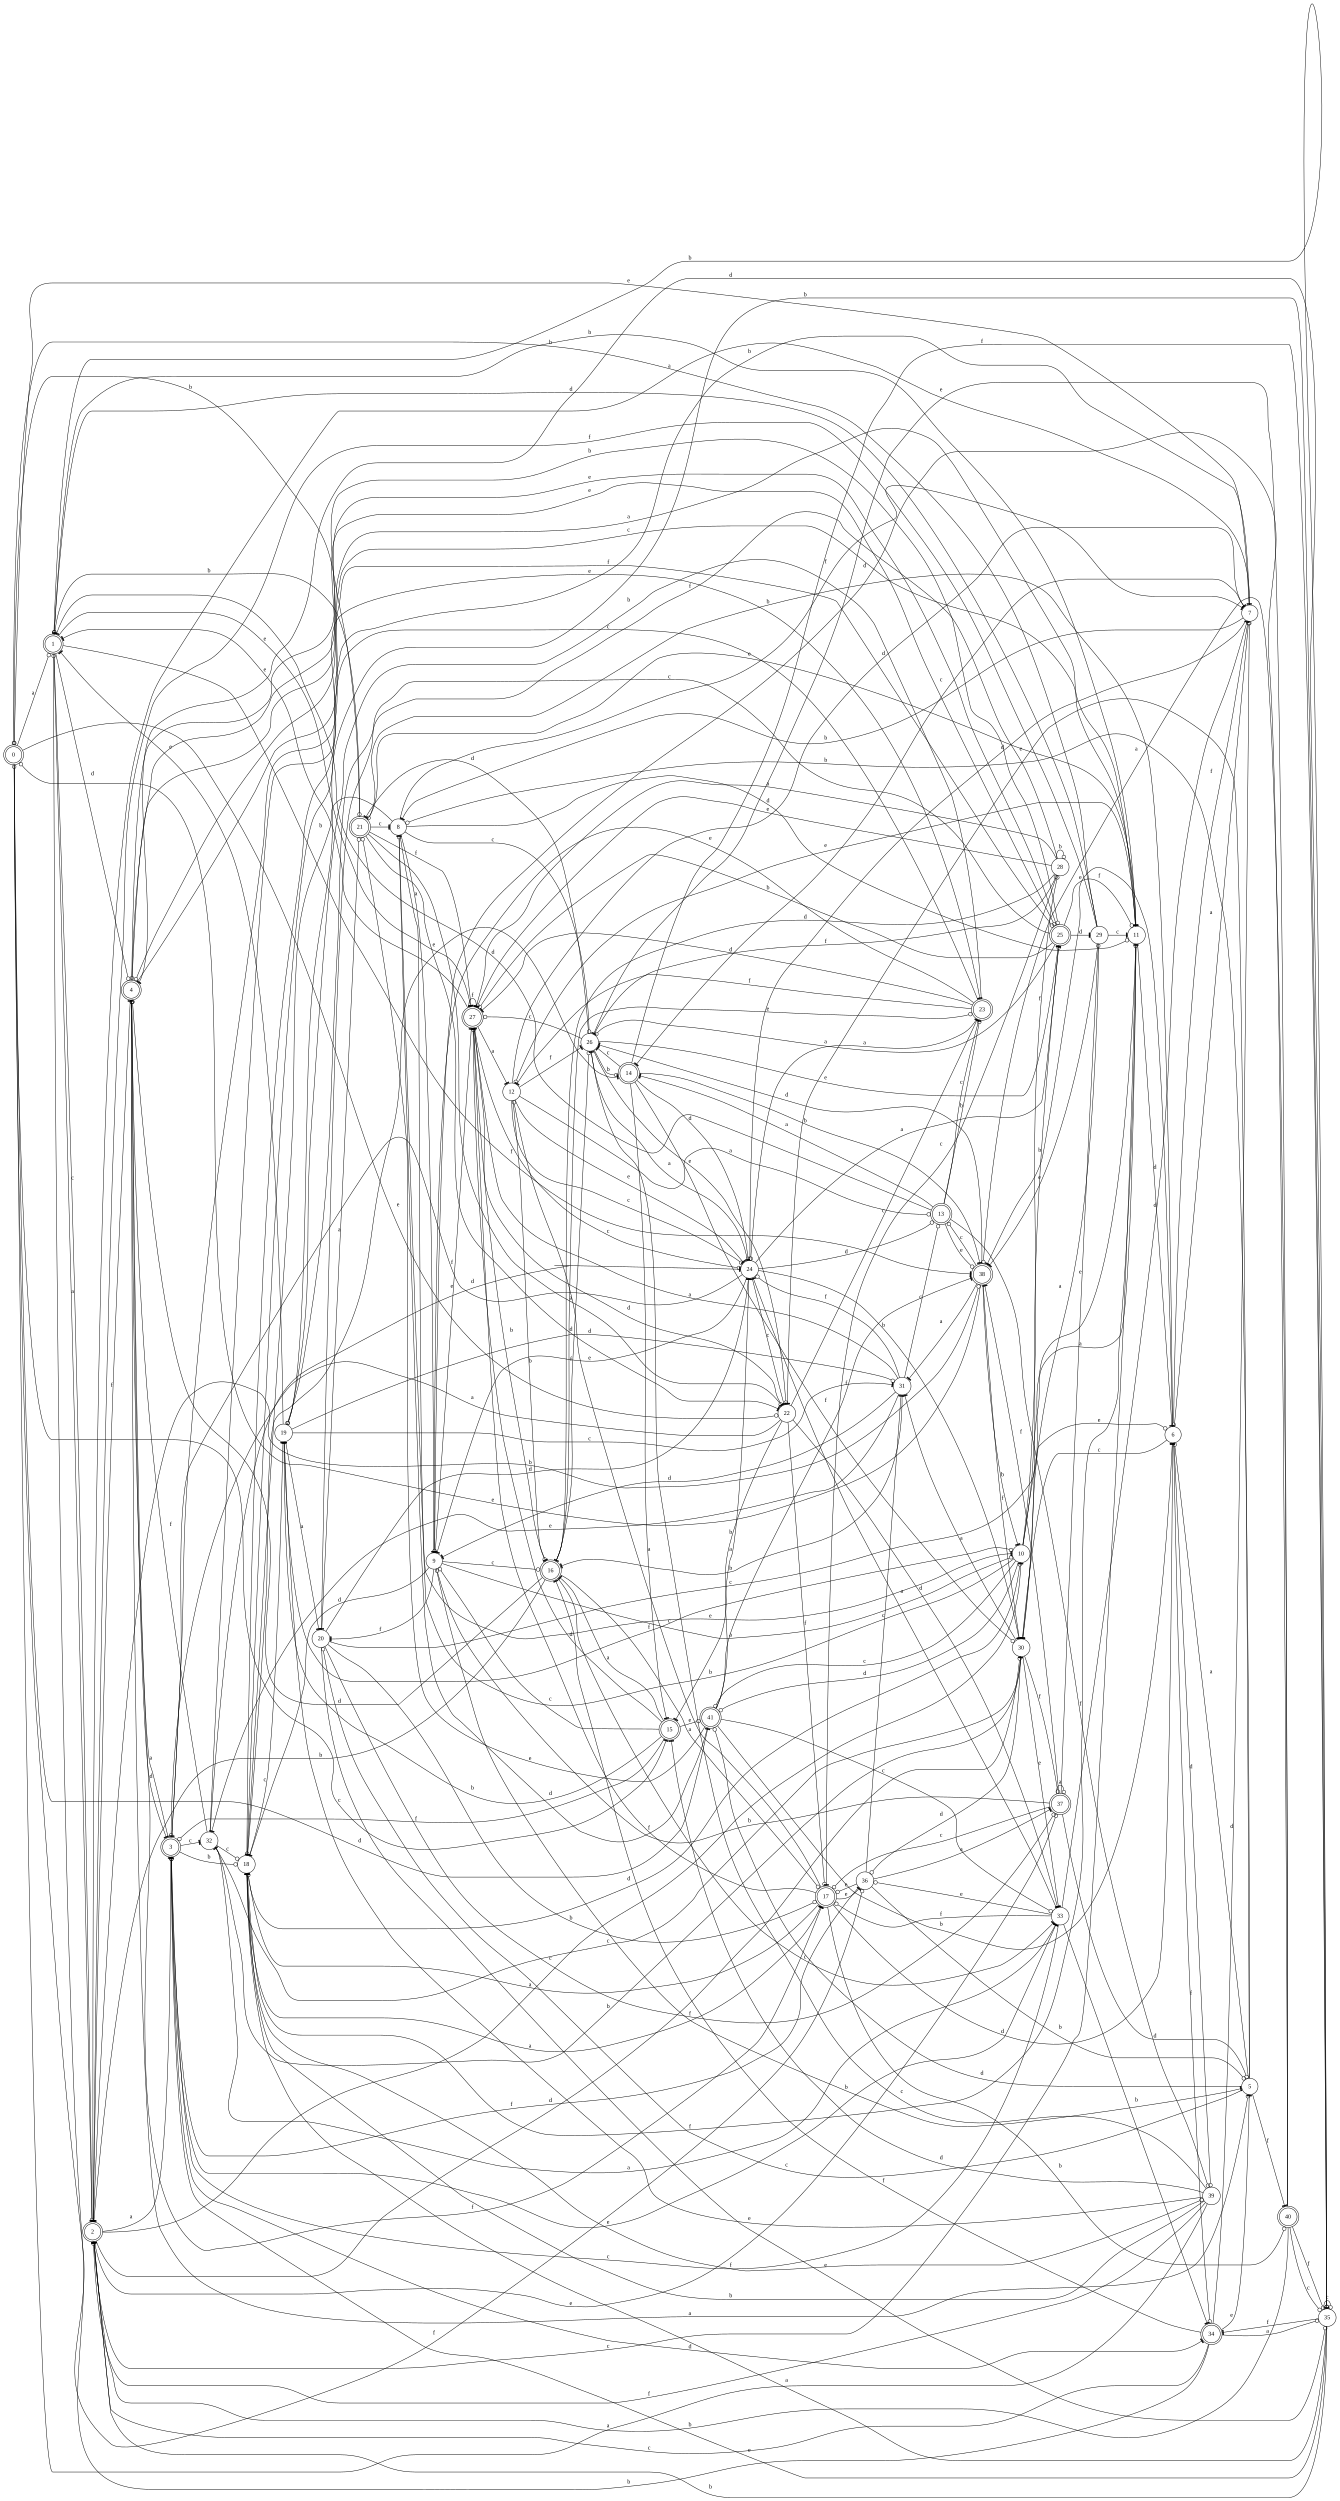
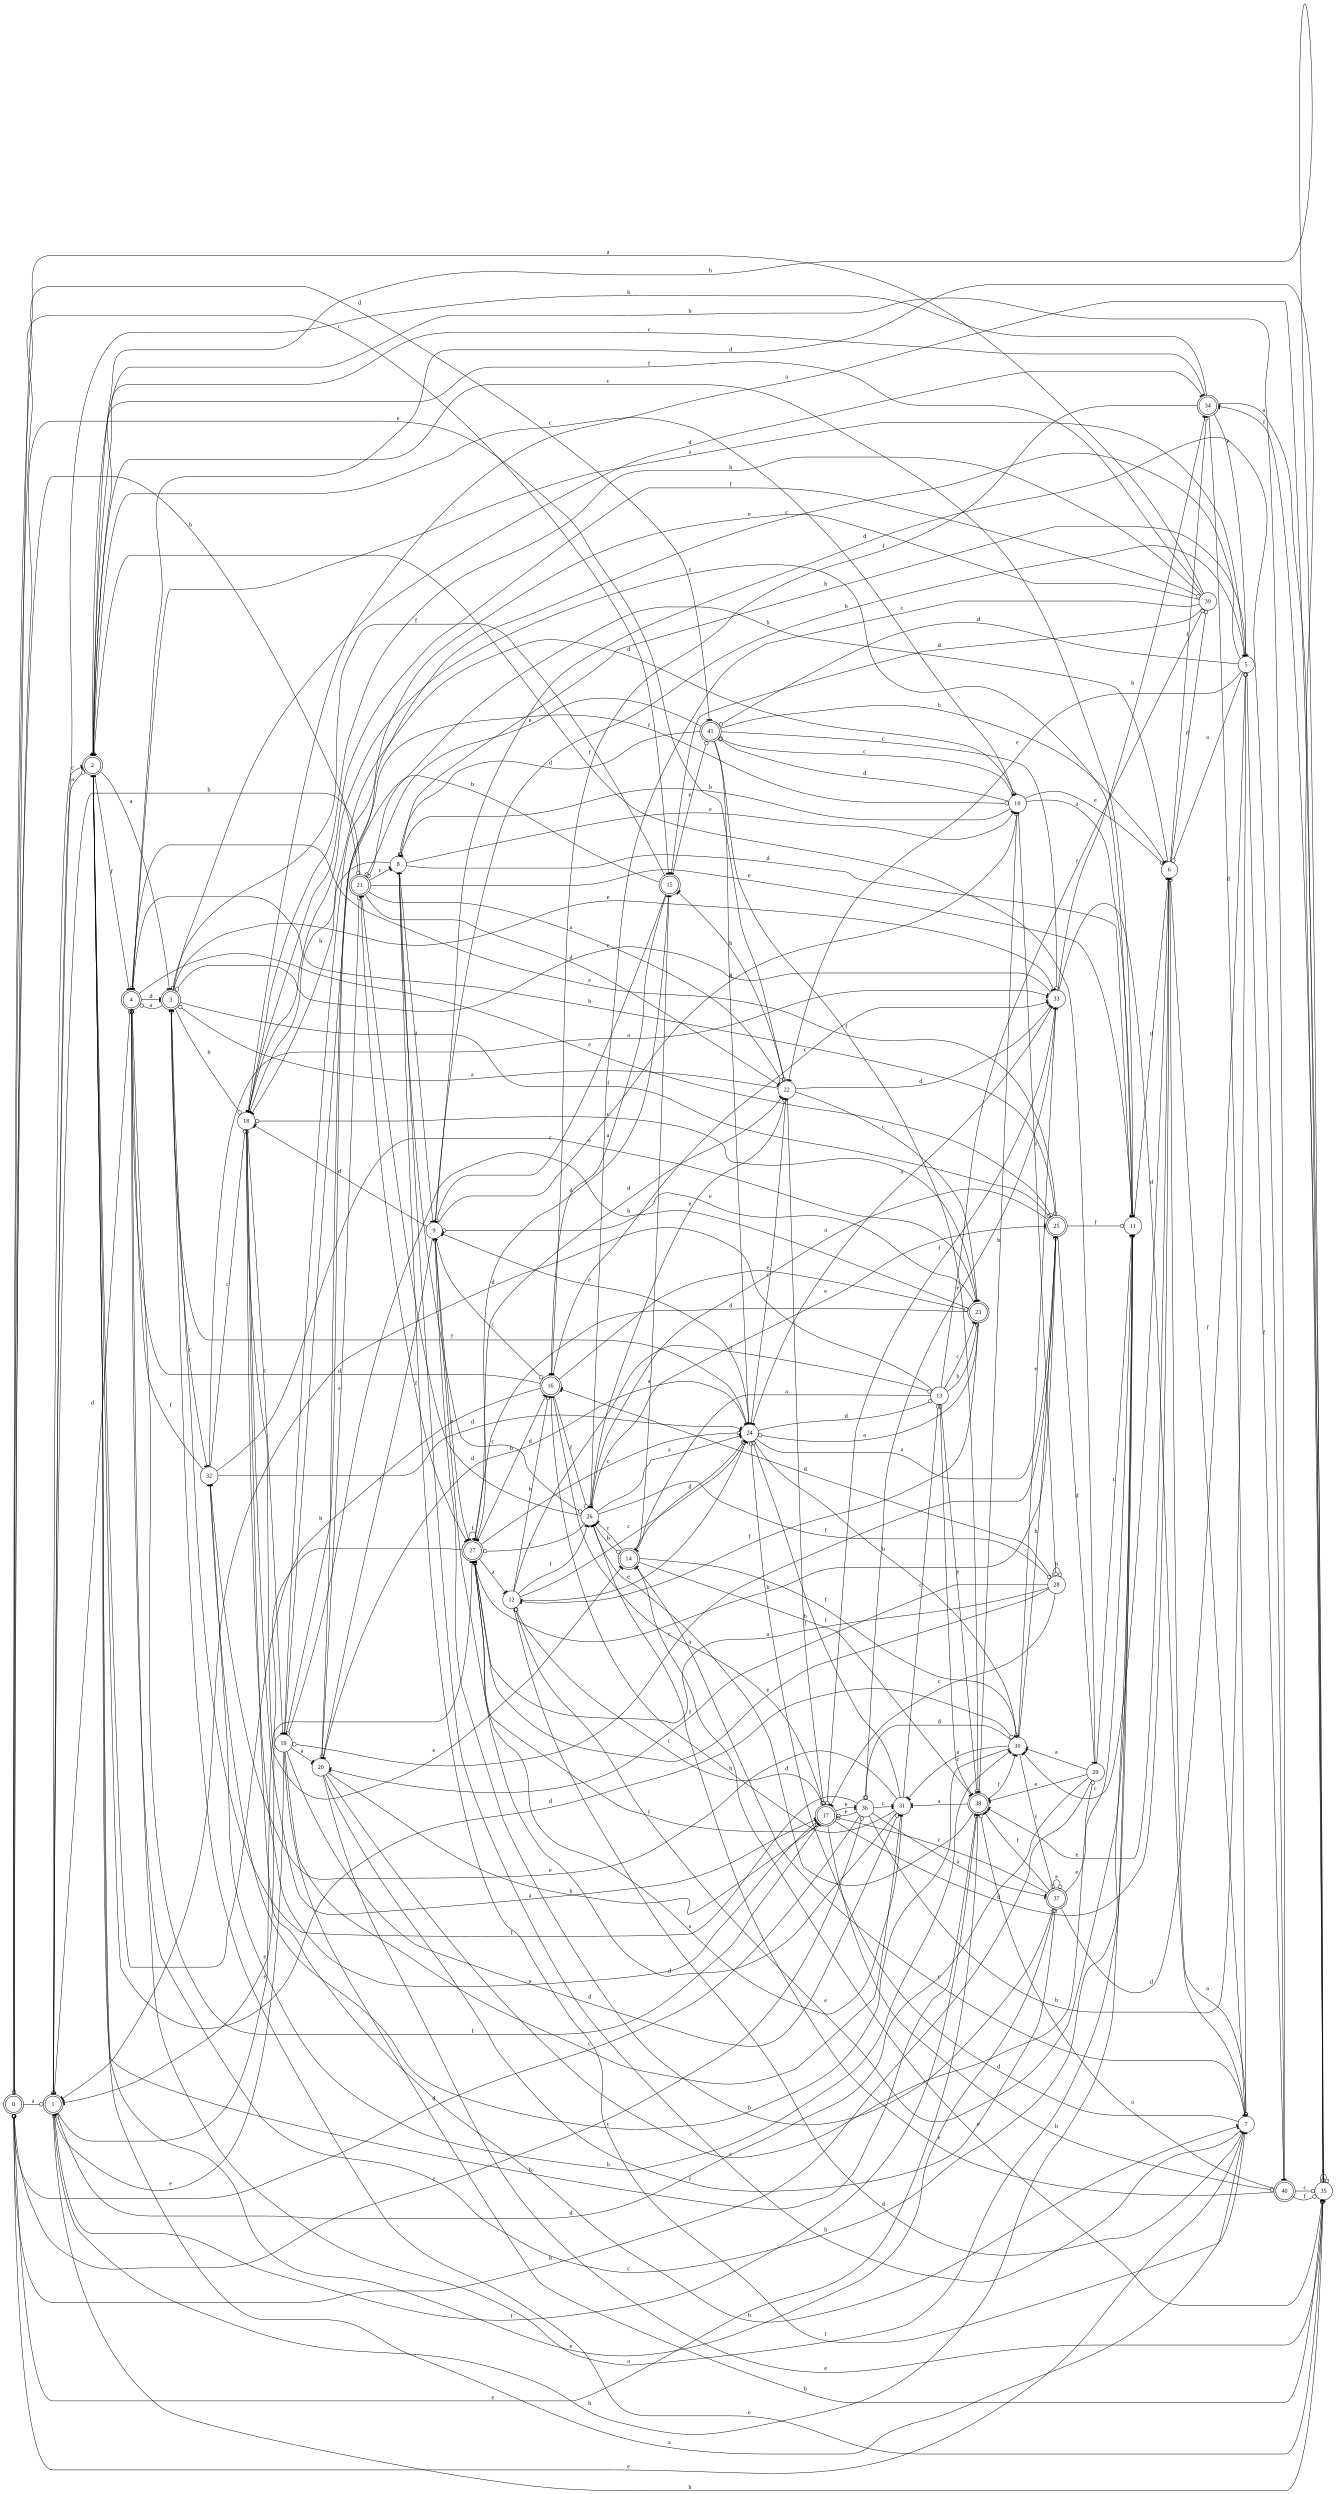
edge "14" -> "35": label "f" -> "e"
node "13": shape doublecircle -> circle
edge "36" -> "0": added, label "d"
